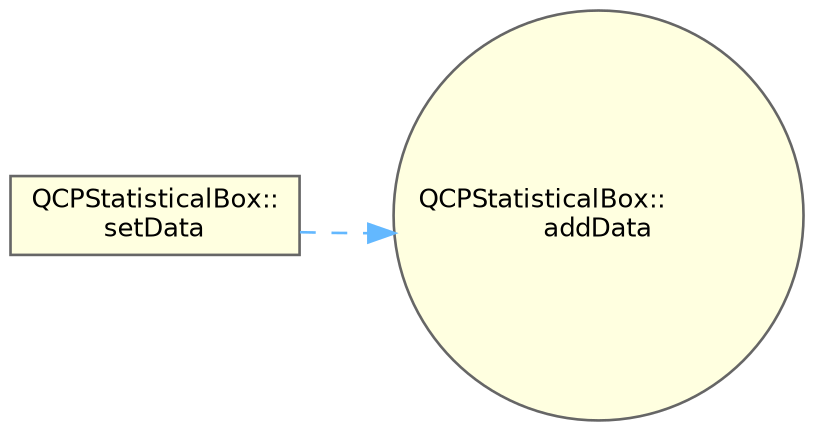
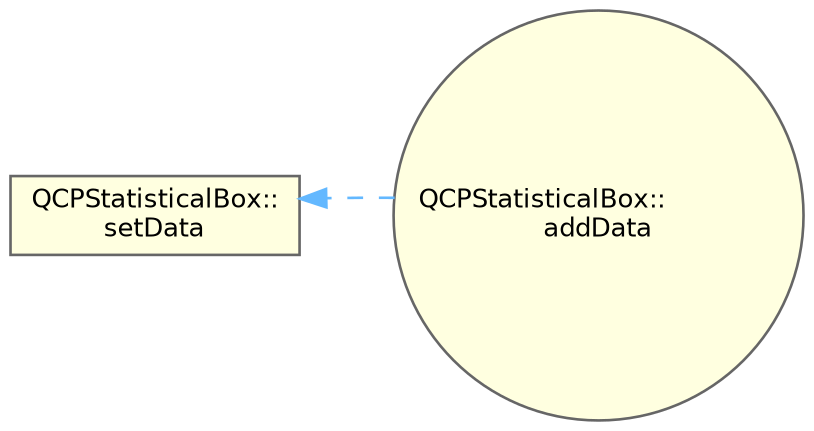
edge "QCPStatisticalBox:: setData" -> "QCPStatisticalBox:: addData": reversed
